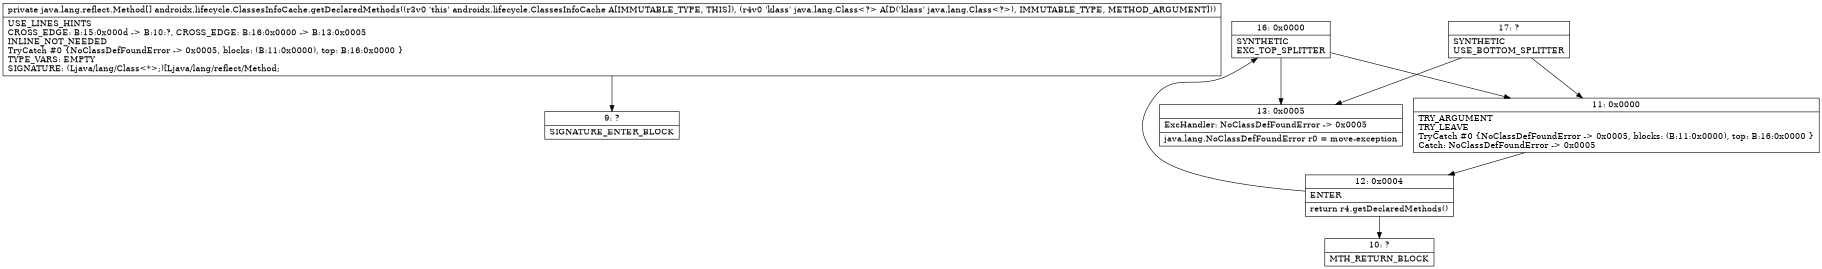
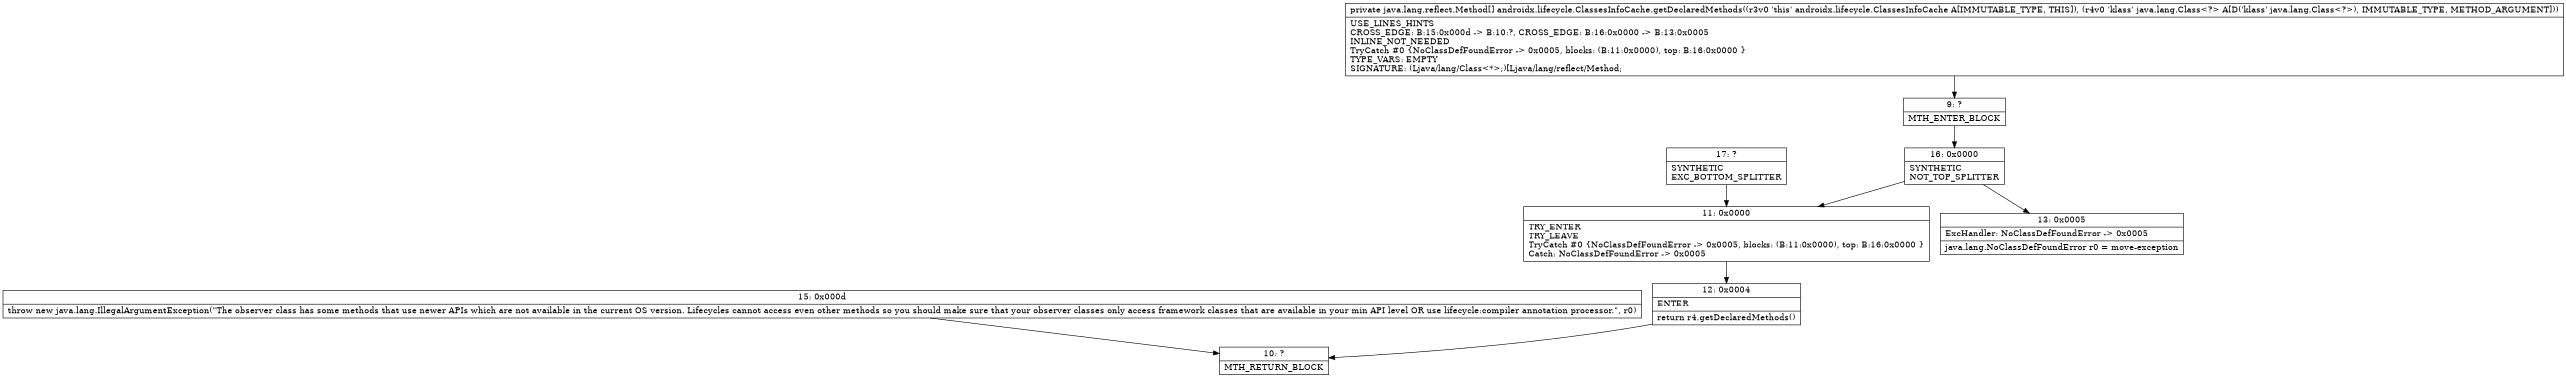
node "16: 0x0000": text "EXC_TOP_SPLITTER" -> "NOT_TOP_SPLITTER"
node "17: ?": text "USE_BOTTOM_SPLITTER" -> "EXC_BOTTOM_SPLITTER"
edge "17: ?" -> "13: 0x0005": removed
node "11: 0x0000": text "TRY_ARGUMENT" -> "TRY_ENTER"
node "9: ?": text "SIGNATURE_ENTER_BLOCK" -> "MTH_ENTER_BLOCK"
edge "12: 0x0004" -> "16: 0x0000": now "9: ?" -> "16: 0x0000"
node "15: 0x000d": added
